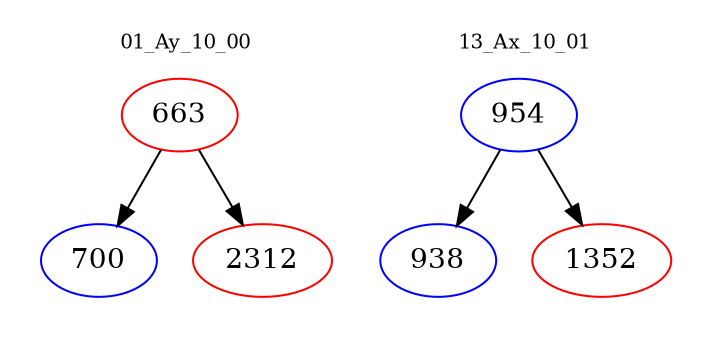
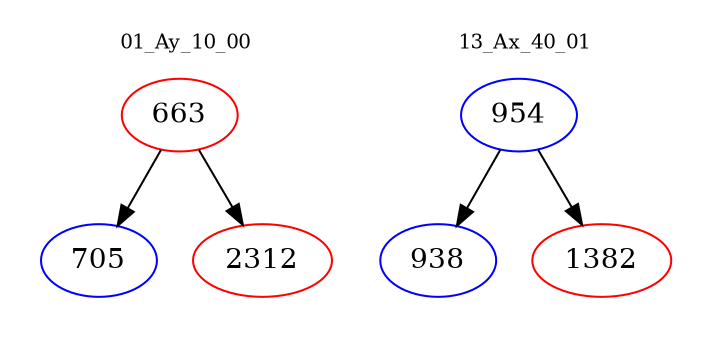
cluster "13_Ax_10_01": label "13_Ax_10_01" -> "13_Ax_40_01"
node "700": label "700" -> "705"
node "1352": label "1352" -> "1382"
